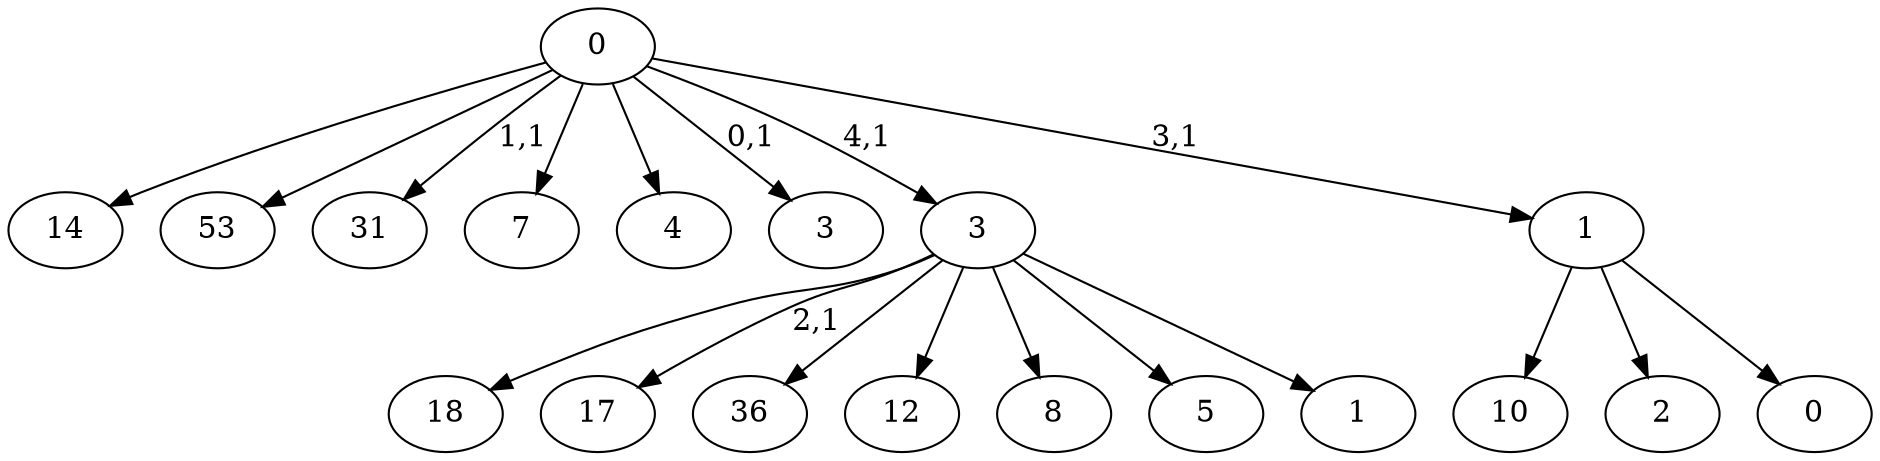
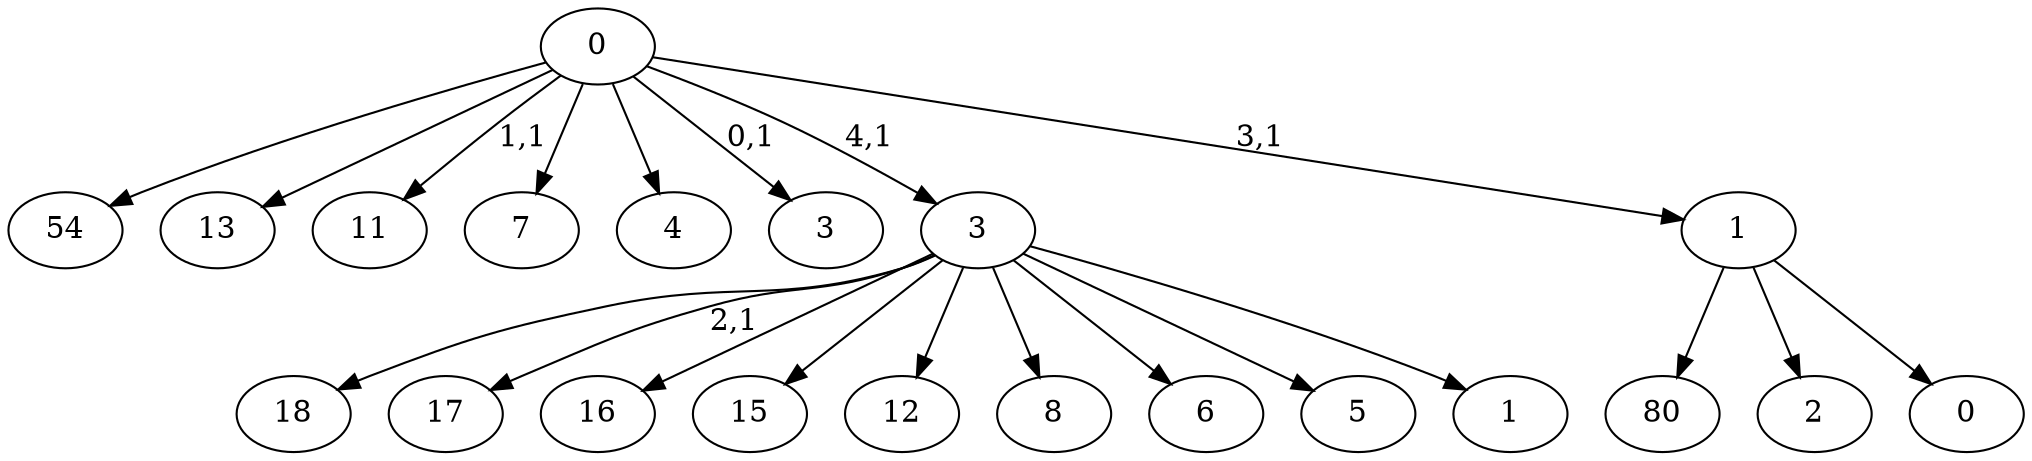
node "14": label "14" -> "54"
node "53": label "53" -> "13"
node "31": label "31" -> "11"
node "15": added
node "36": label "36" -> "16"
node "6": added
node "10": label "10" -> "80"
